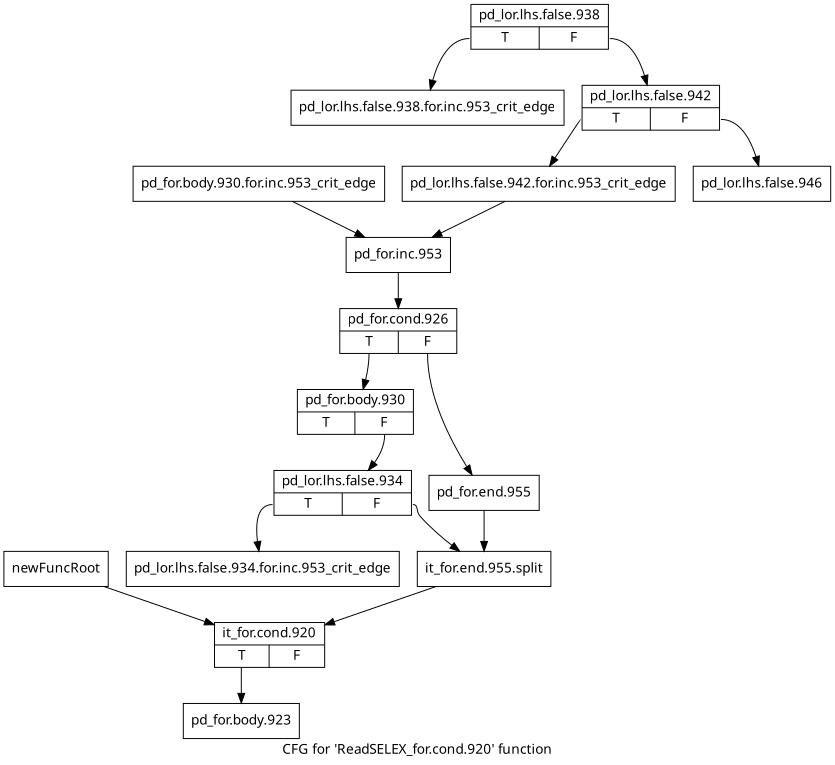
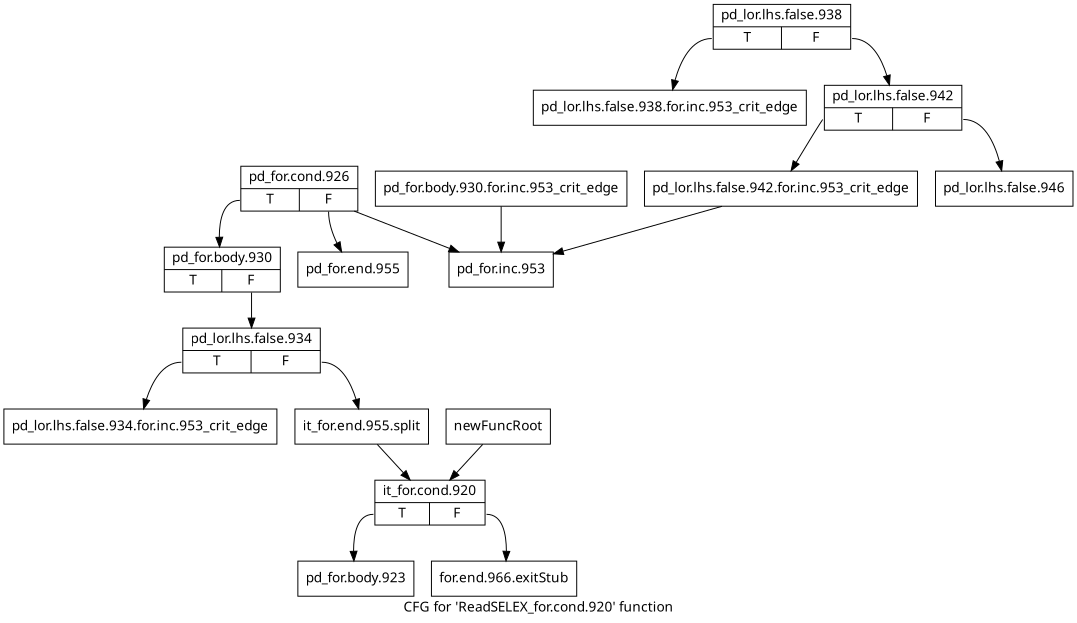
edge "pd_for.inc.953" -> "pd_for.cond.926": reversed
edge "pd_for.end.955" -> "it_for.end.955.split": removed
node "for.end.966.exitStub": added
